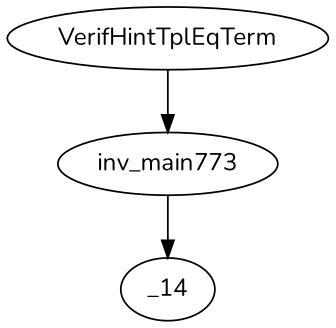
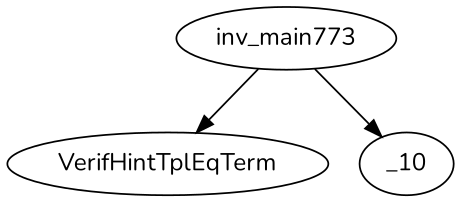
edge "VerifHintTplEqTerm" -> "inv_main773": reversed
node "_14": label "_14" -> "_10"
